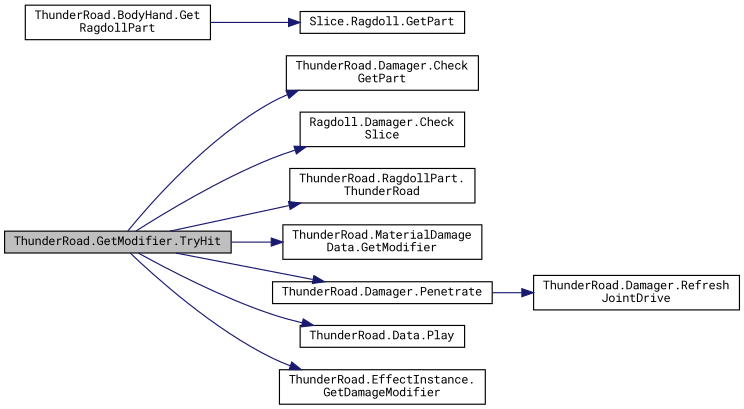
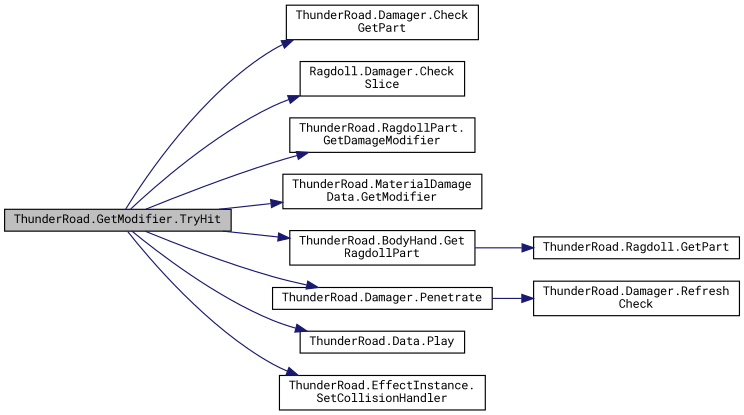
node "Slice.Ragdoll.GetPart": label "Slice.Ragdoll.GetPart" -> "ThunderRoad.Ragdoll.GetPart"
node "ThunderRoad.RagdollPart. ThunderRoad": label "ThunderRoad.RagdollPart. ThunderRoad" -> "ThunderRoad.RagdollPart. GetDamageModifier"
edge "ThunderRoad.GetModifier.TryHit" -> "ThunderRoad.BodyHand.Get RagdollPart": added
node "ThunderRoad.Damager.Refresh JointDrive": label "ThunderRoad.Damager.Refresh JointDrive" -> "ThunderRoad.Damager.Refresh Check"
node "ThunderRoad.EffectInstance. GetDamageModifier": label "ThunderRoad.EffectInstance. GetDamageModifier" -> "ThunderRoad.EffectInstance. SetCollisionHandler"
